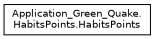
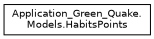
node "Application_Green_Quake. HabitsPoints.HabitsPoints": label "Application_Green_Quake. HabitsPoints.HabitsPoints" -> "Application_Green_Quake. Models.HabitsPoints"
